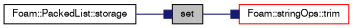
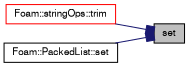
node "Foam::PackedList::storage": label "Foam::PackedList::storage" -> "Foam::PackedList::set"
edge "set" -> "Foam::stringOps::trim": reversed
